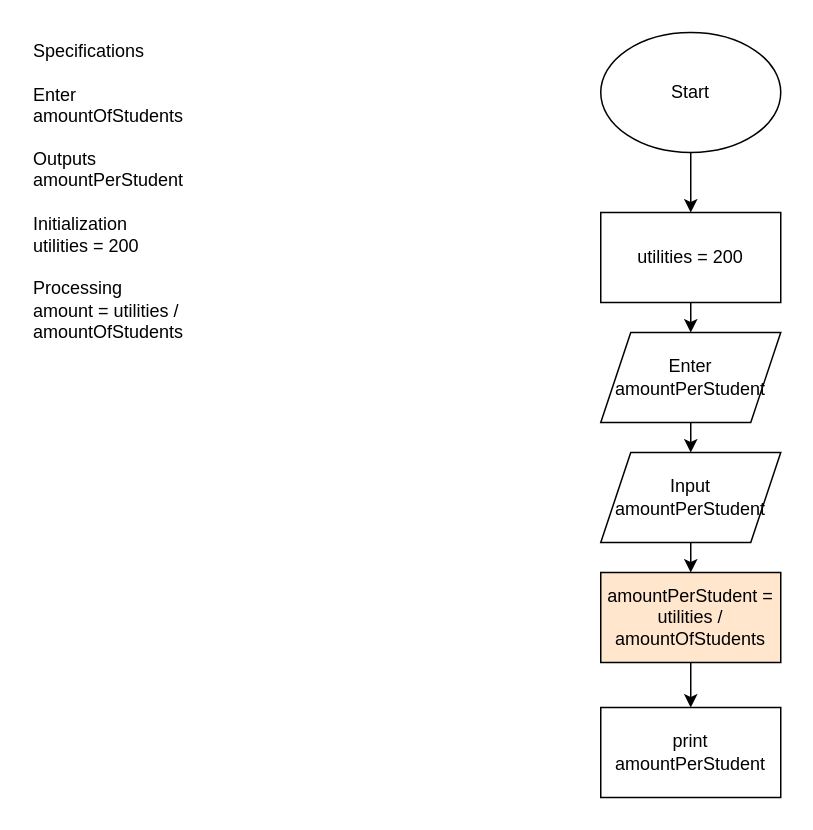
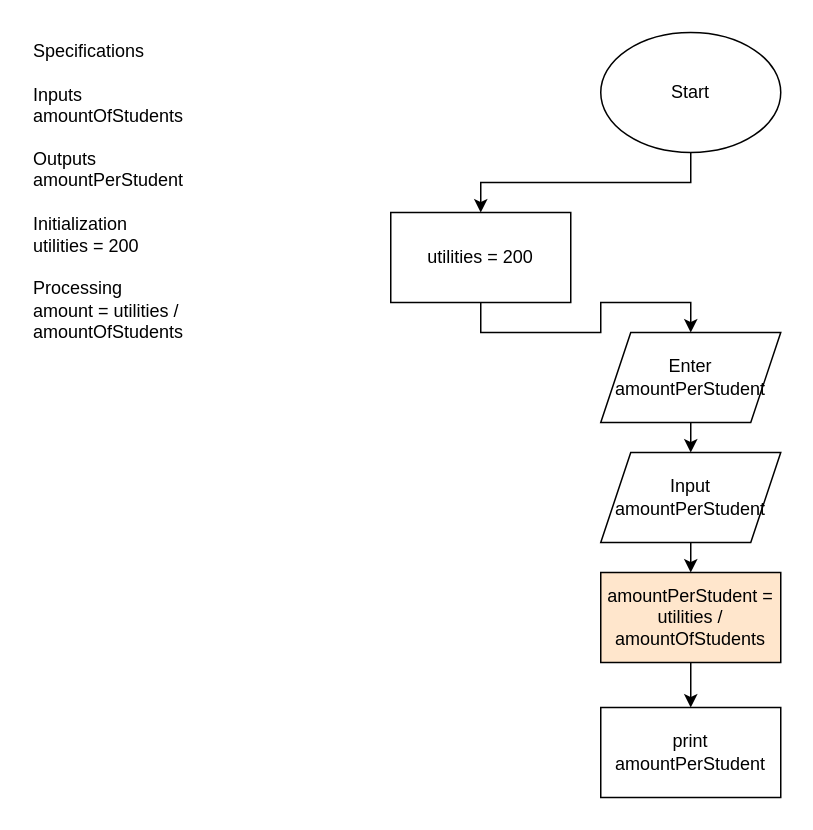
node "Specifications Enter amountOfStudents Outputs amountPerStudent Initialization utilities = 200 Processing amount = utilities / amountOfStudents": label "Specifications Enter amountOfStudents Outputs amountPerStudent Initialization utilities = 200 Processing amount = utilities / amountOfStudents" -> "Specifications Inputs amountOfStudents Outputs amountPerStudent Initialization utilities = 200 Processing amount = utilities / amountOfStudents"
node "utilities = 200": moved (691, 257) -> (481, 257)
